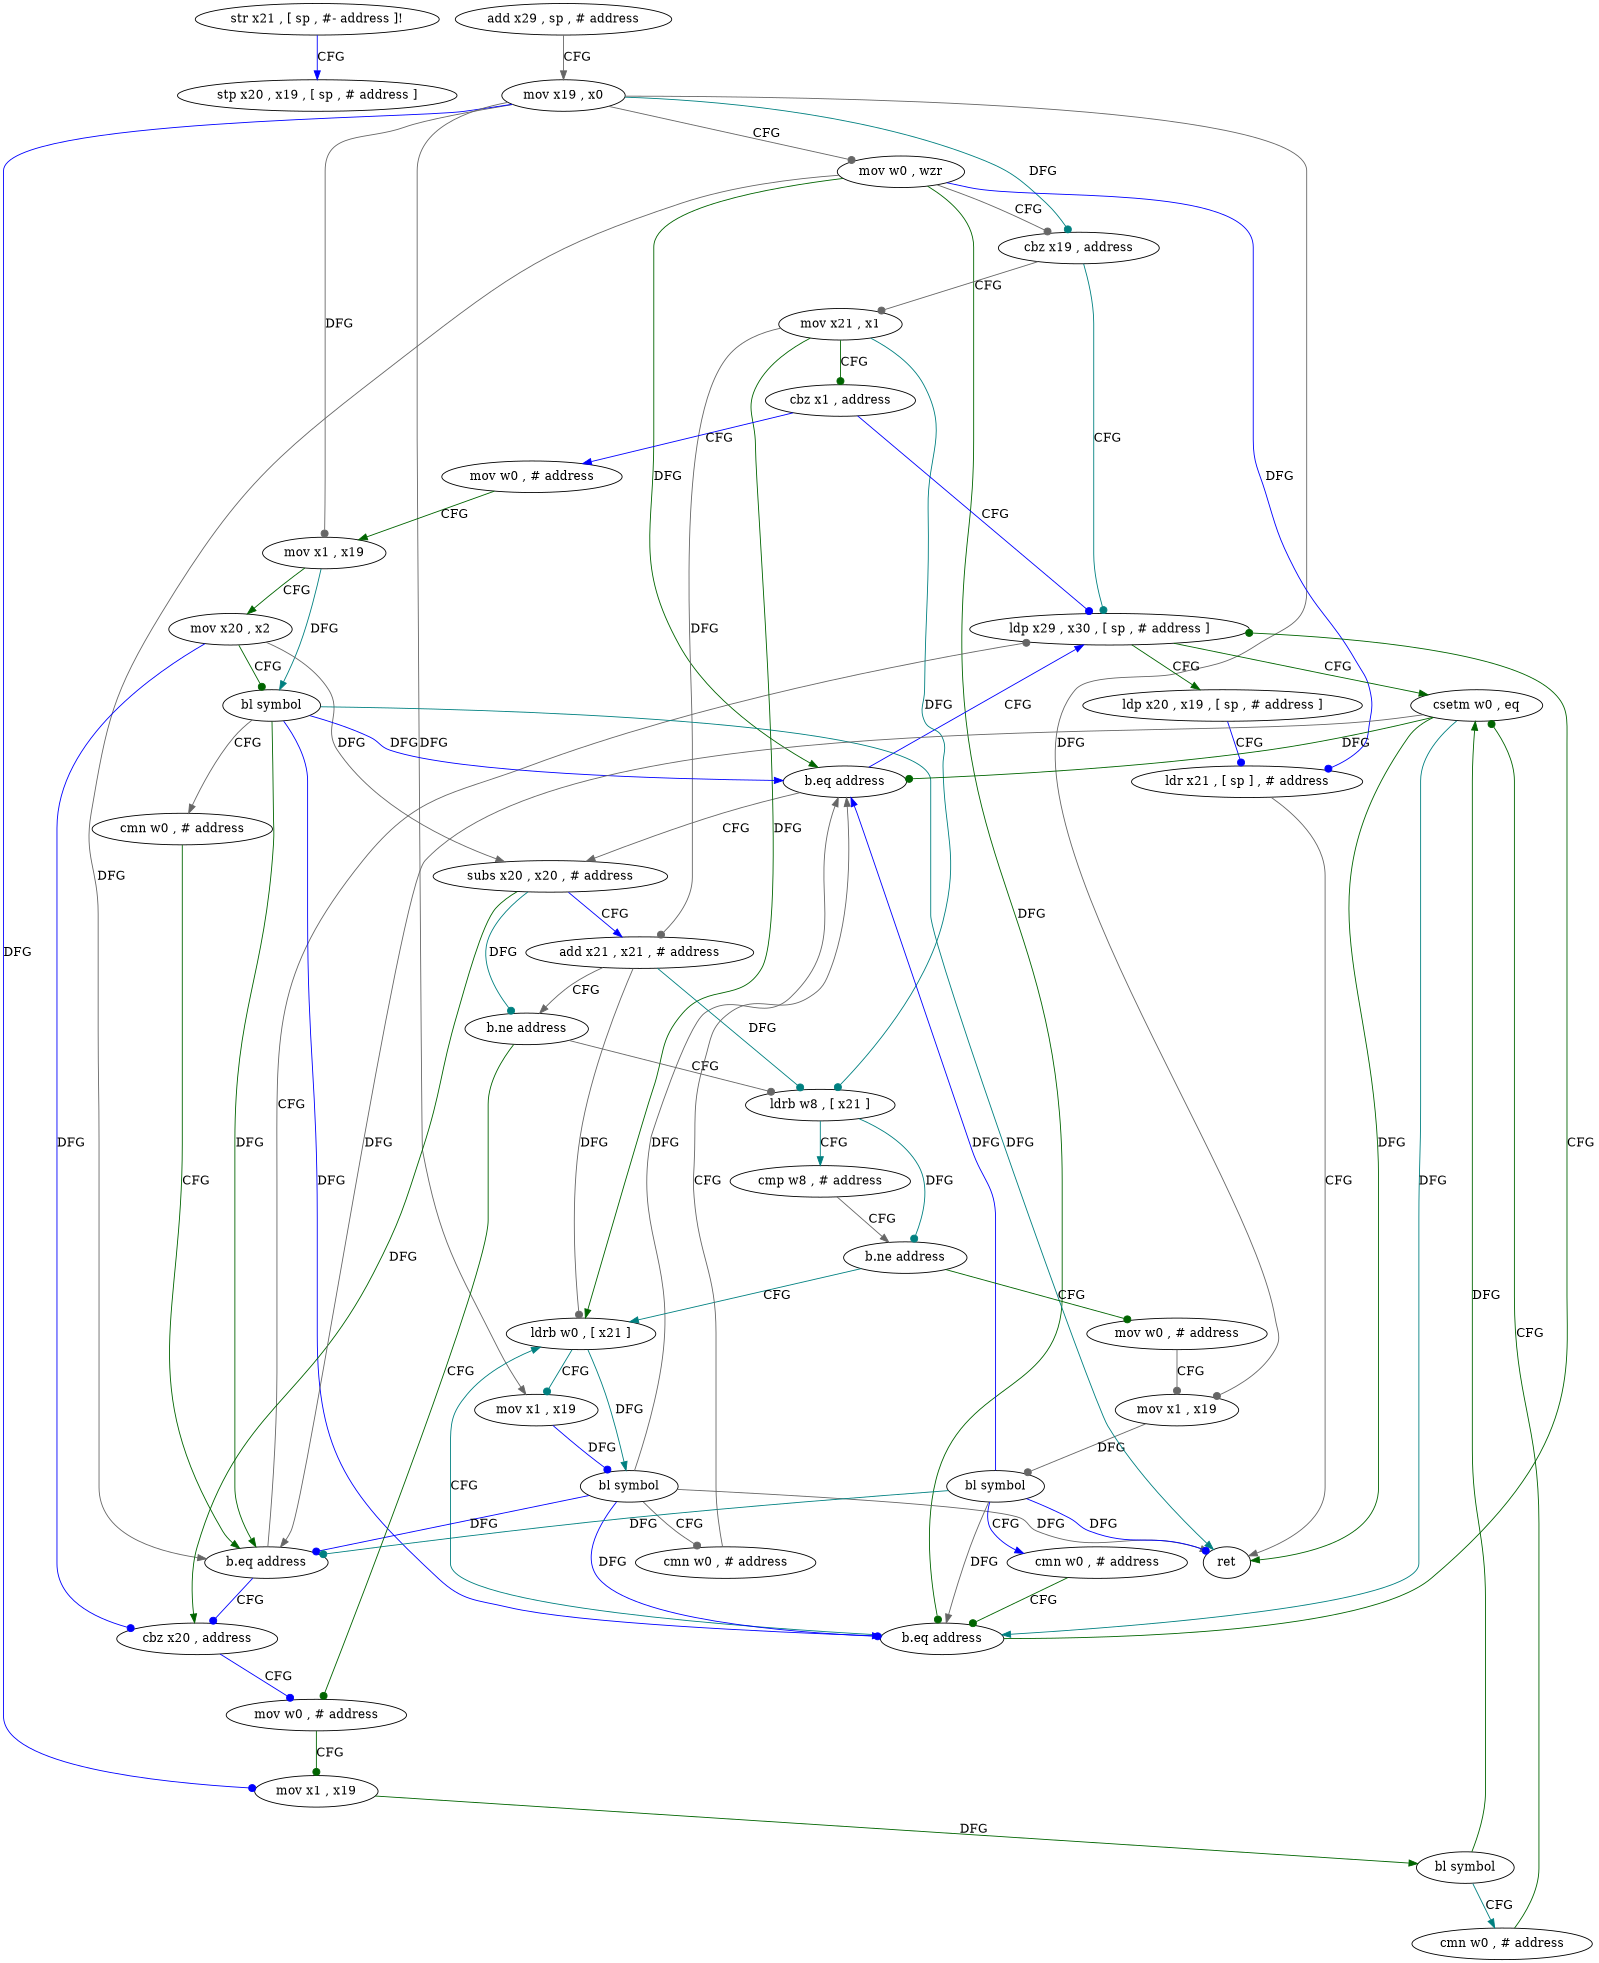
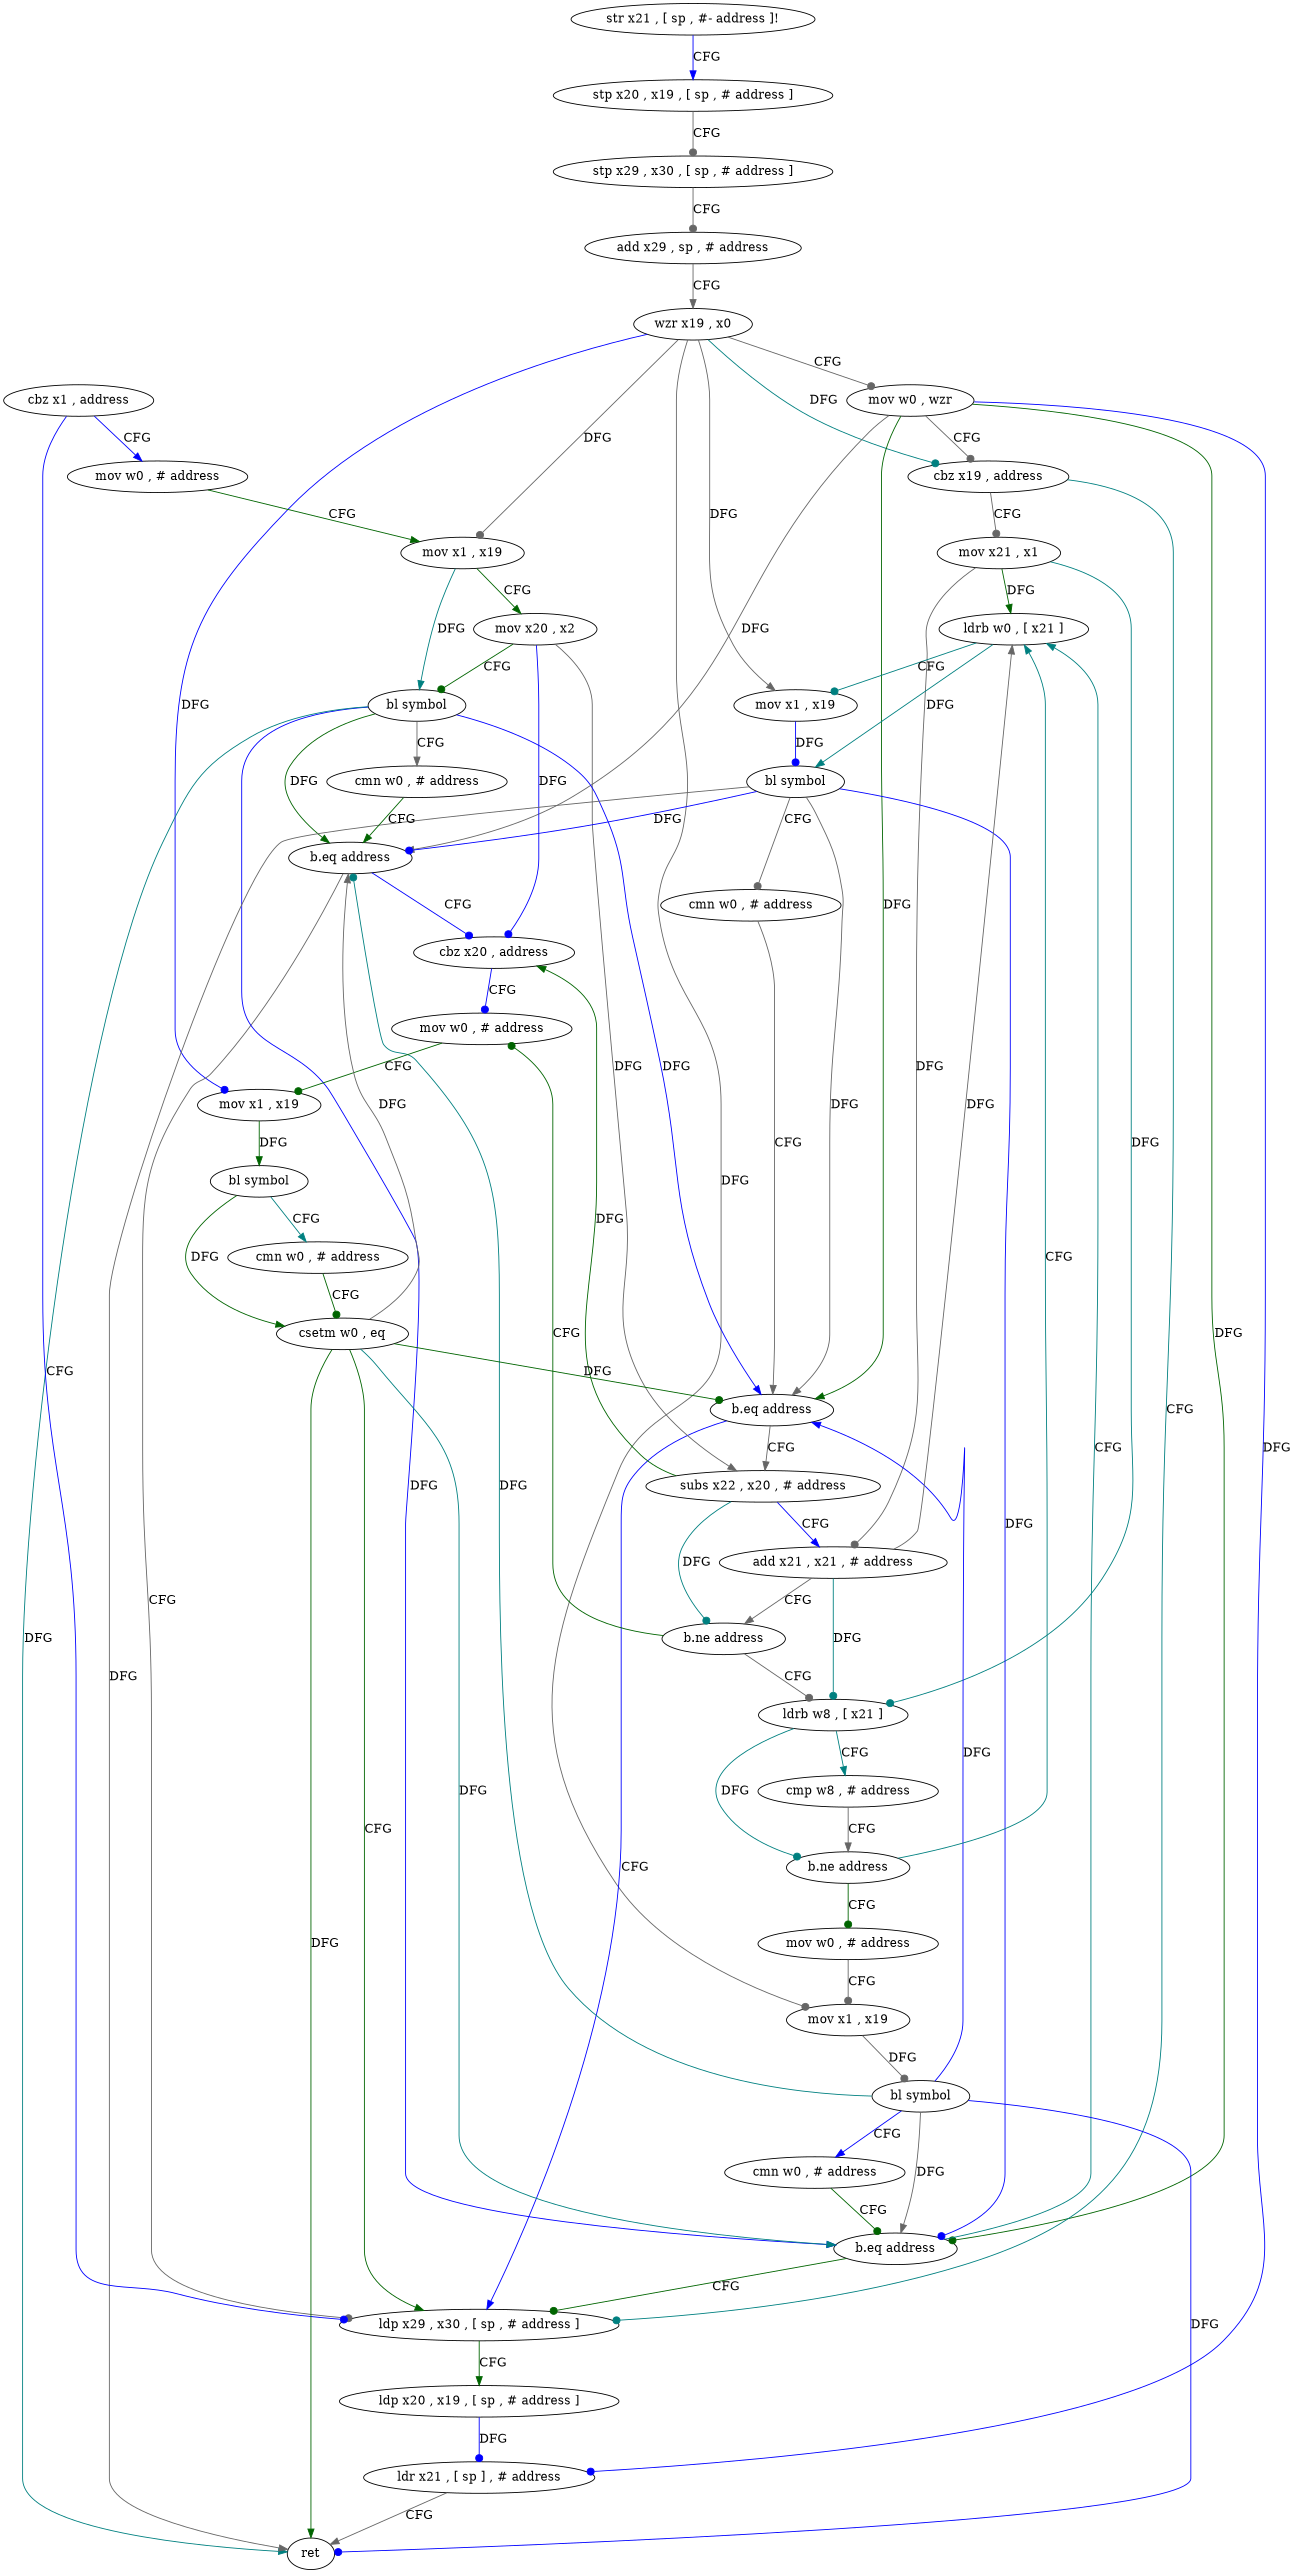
node "mov x19 , x0": label "mov x19 , x0" -> "wzr x19 , x0"
node "stp x29 , x30 , [ sp , # address ]": added
edge "mov x21 , x1" -> "cbz x1 , address": removed, label "CFG"
edge "ldp x29 , x30 , [ sp , # address ]" -> "csetm w0 , eq": reversed
edge "ldp x20 , x19 , [ sp , # address ]" -> "ldr x21 , [ sp ] , # address": label "CFG" -> "DFG"
node "subs x20 , x20 , # address": label "subs x20 , x20 , # address" -> "subs x22 , x20 , # address"
edge "add x21 , x21 , # address" -> "ldrb w0 , [ x21 ]": arrowhead dot -> normal
